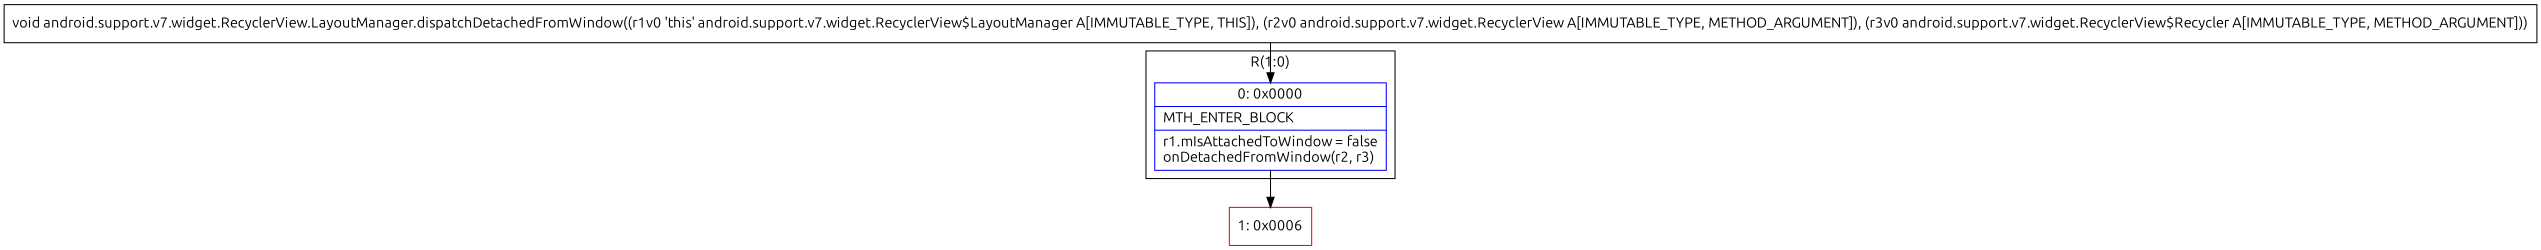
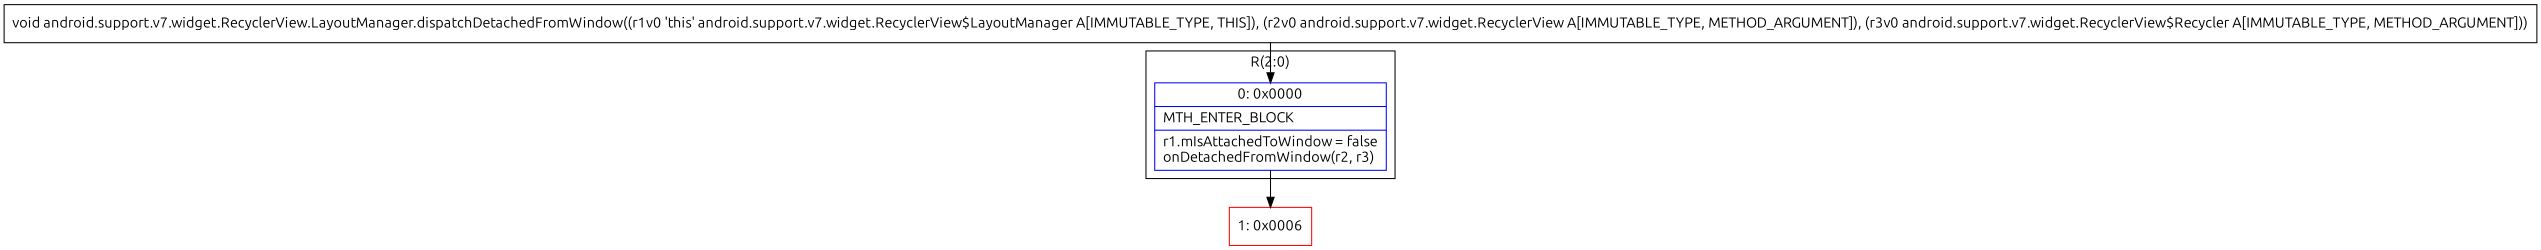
cluster "R(1:0)": label "R(1:0)" -> "R(2:0)"
